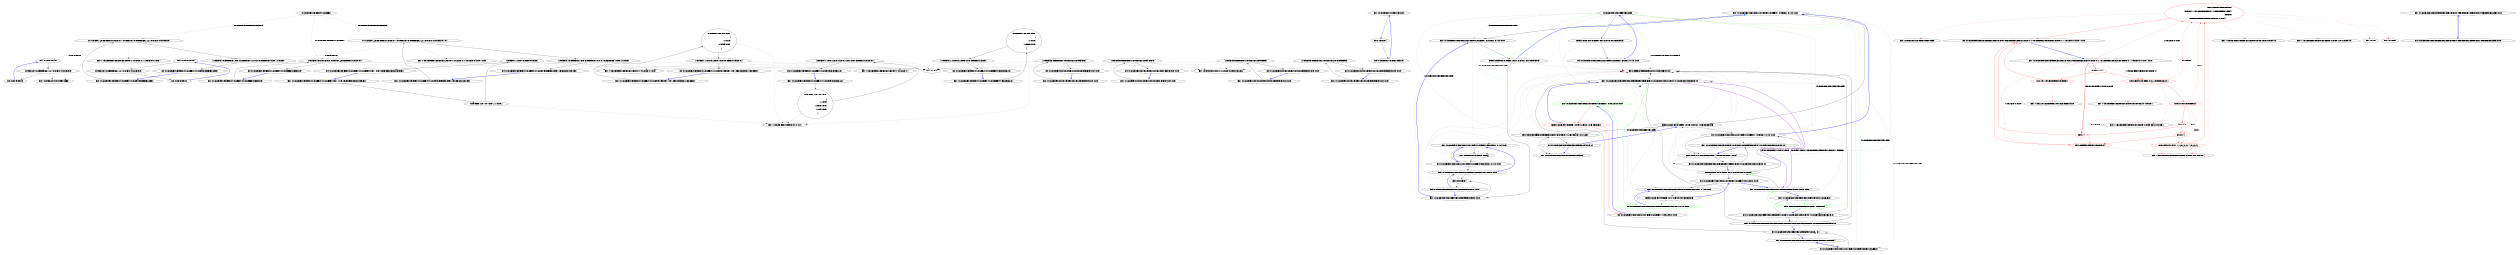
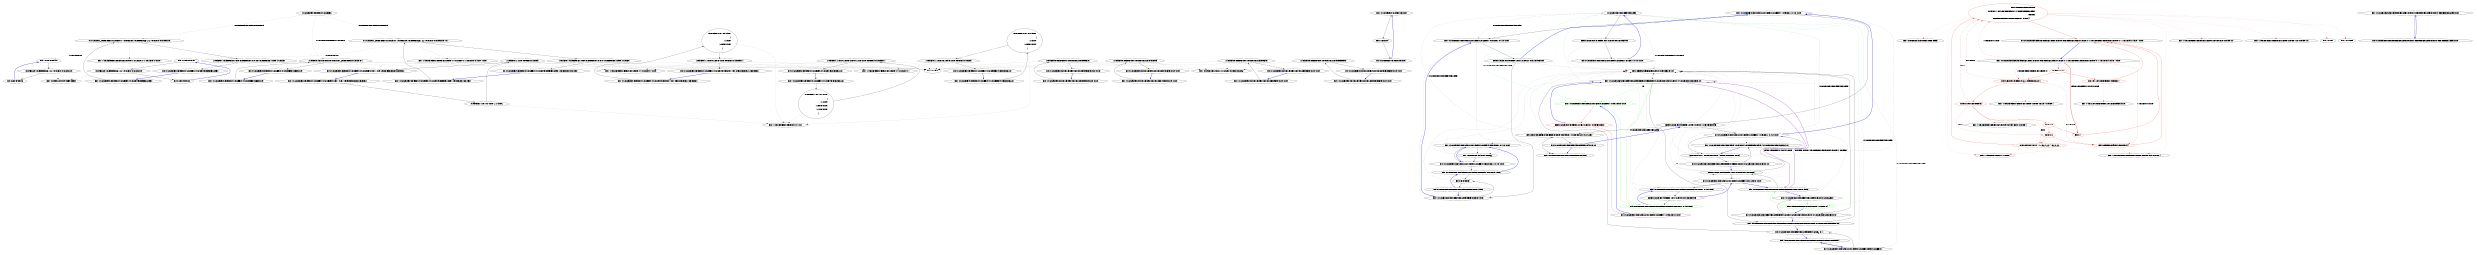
node "Entry System.Func<T, TResult>.Invoke(T)": added
